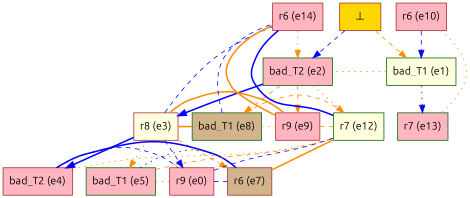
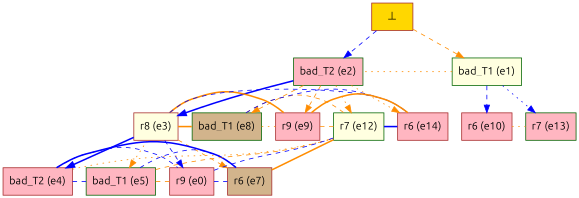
edge "r6 (e14)" -> "bad_T2 (e2)": reversed
edge "r6 (e10)" -> "bad_T1 (e1)": reversed
edge "bad_T1 (e5)" -- "r6 (e7)": style dotted -> dashed
edge "bad_T2 (e4)" -- "bad_T1 (e5)": added
edge "bad_T1 (e5)" -- "r9 (e0)": style dotted -> dashed
